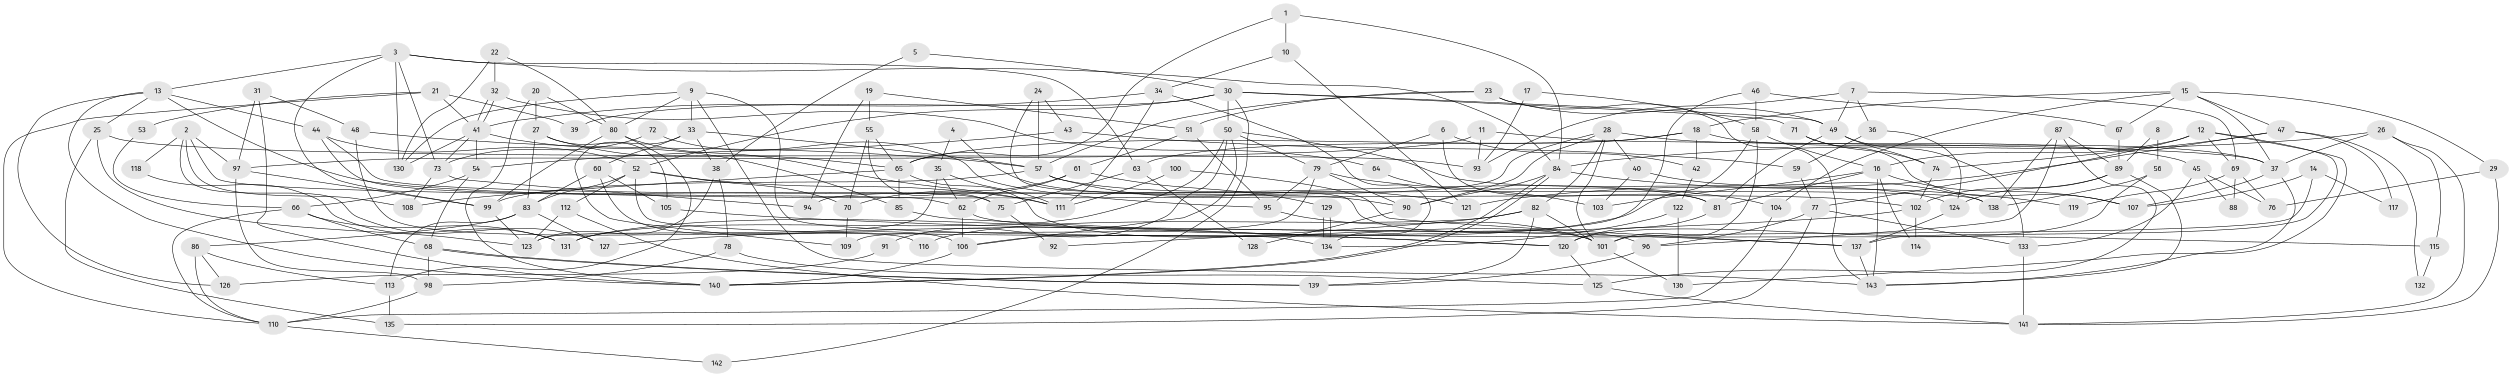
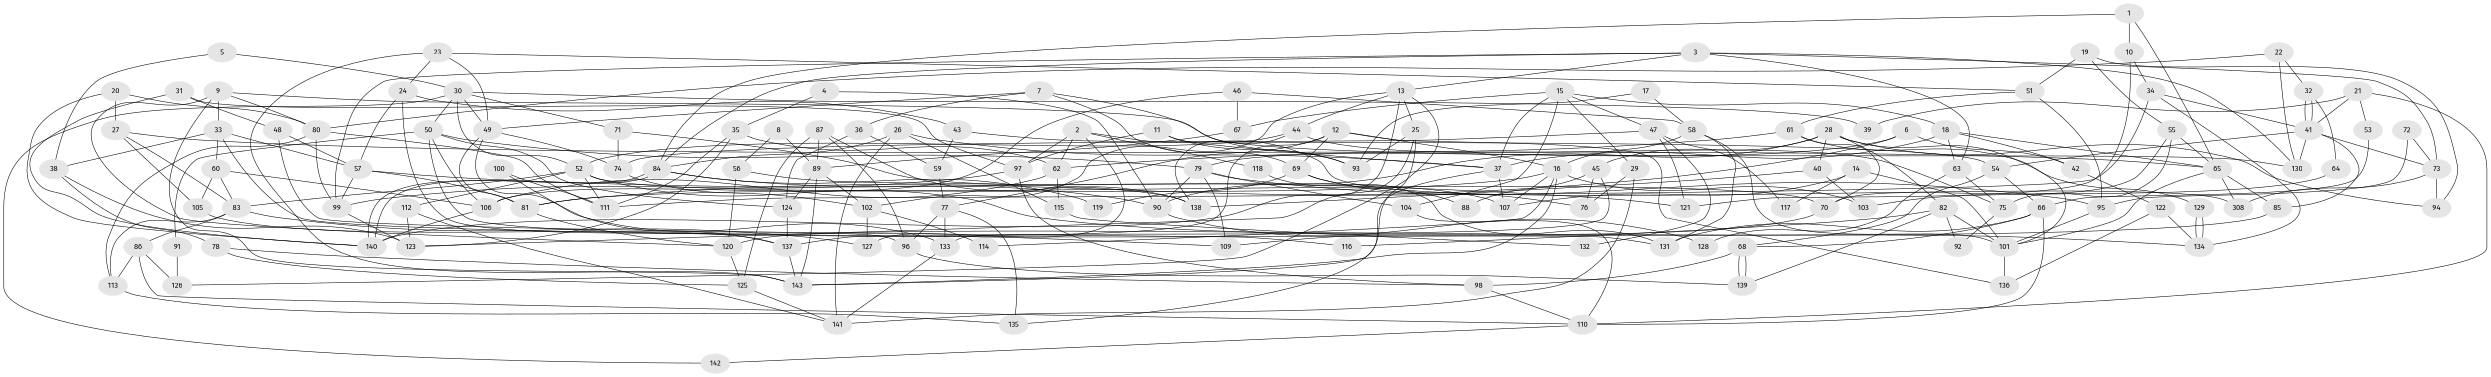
edge "23" -- "57": now "23" -- "24"
node "108": label "108" -> "308"
